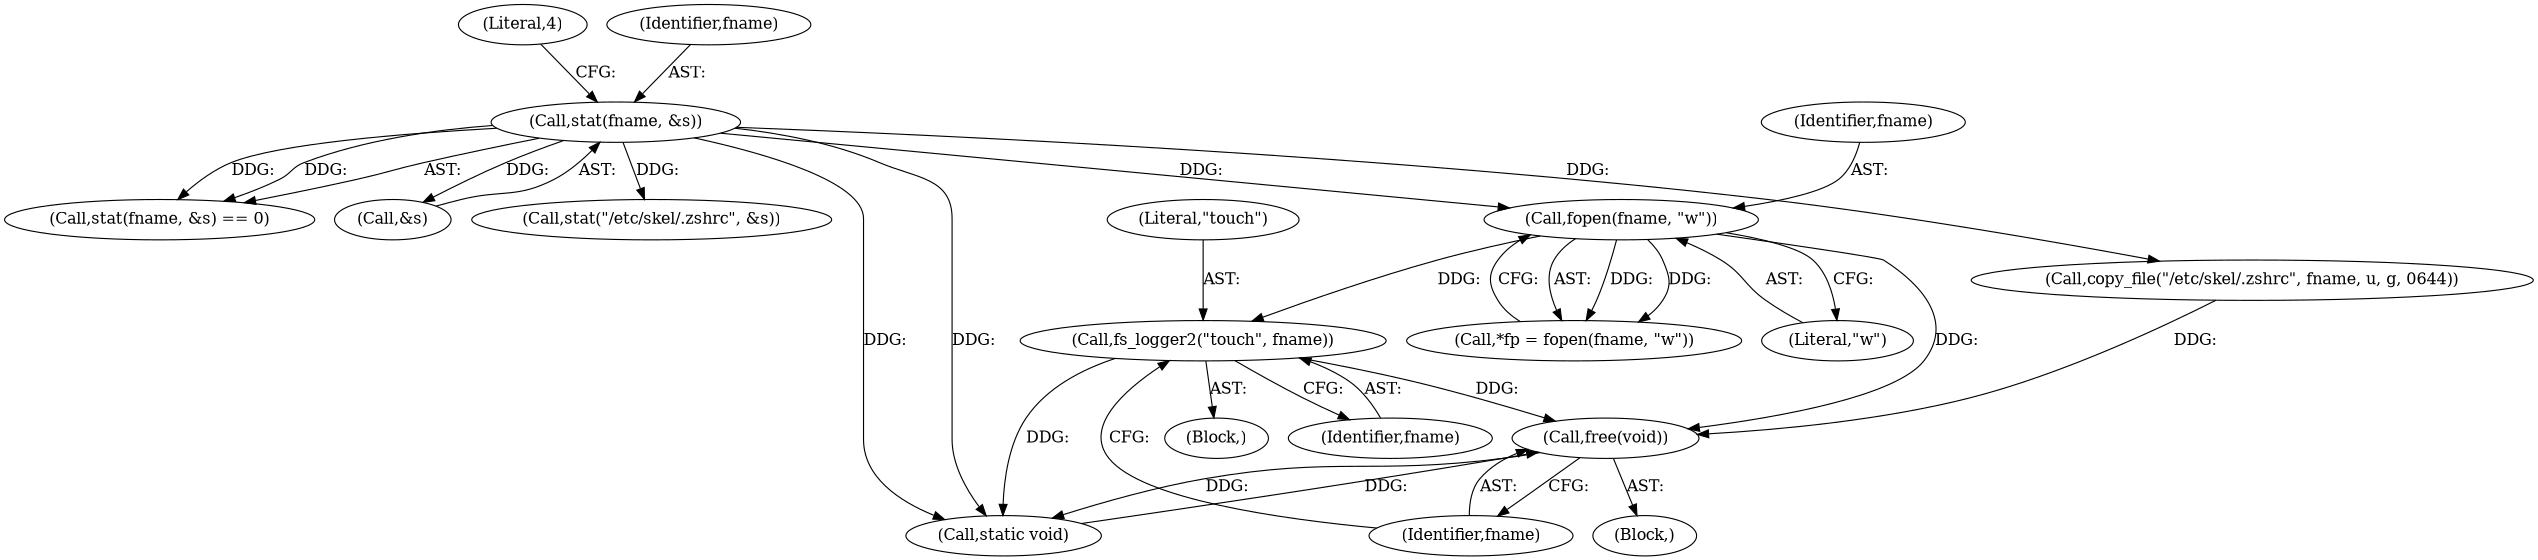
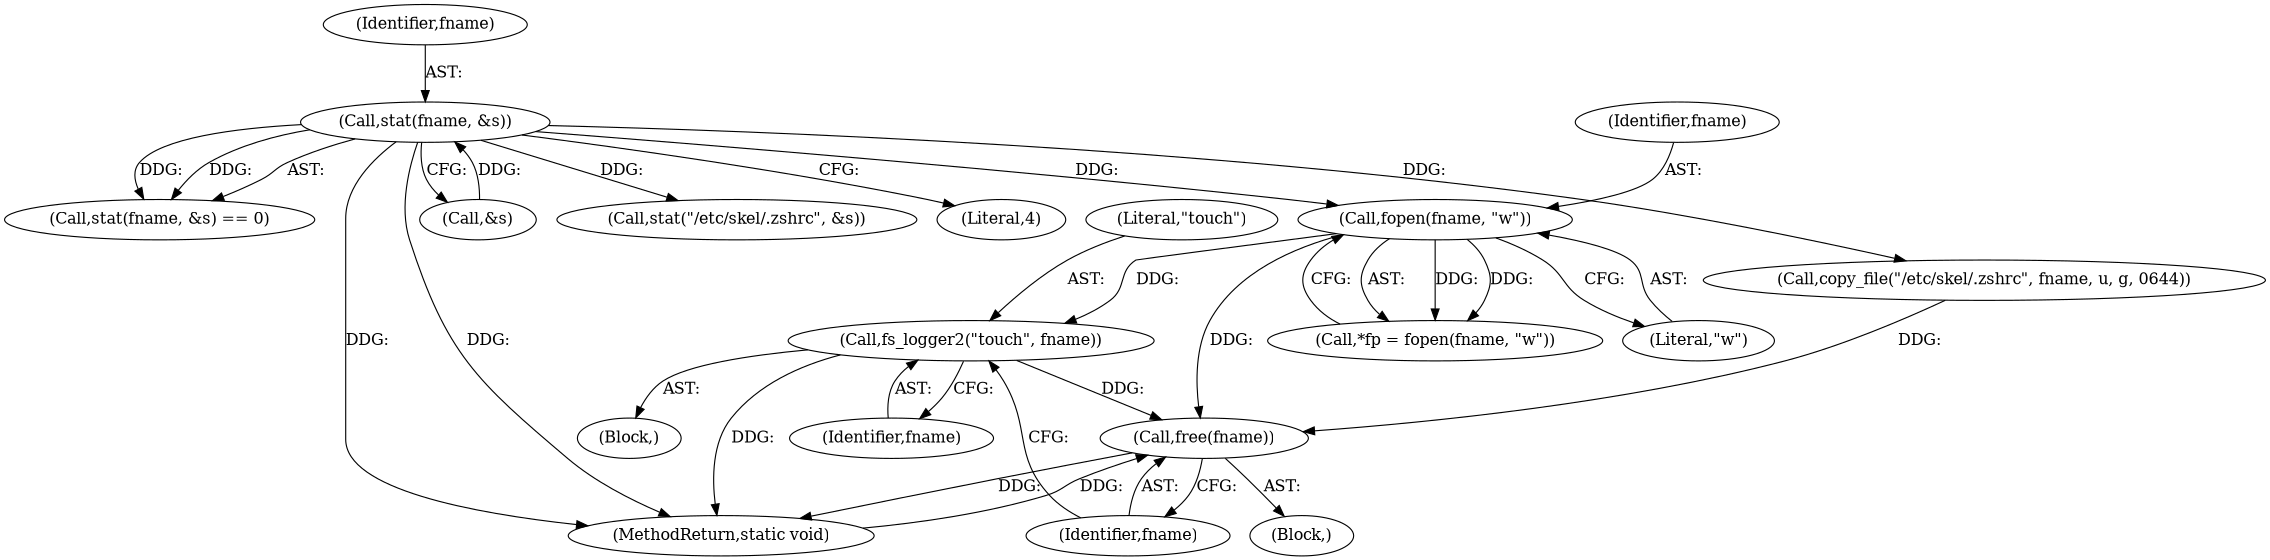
edge "(Literal,4)" -> "(Call,stat(fname, &s))": reversed
edge "(Call,stat(fname, &s))" -> "(Call,&s)": label "DDG: " -> "CFG: "
edge "(Call,&s)" -> "(Call,stat(fname, &s))": label "AST: " -> "DDG: "
node "(Call,free(void))": label "(Call,free(void))" -> "(Call,free(fname))"
node "(Call,static void)": label "(Call,static void)" -> "(MethodReturn,static void)"
